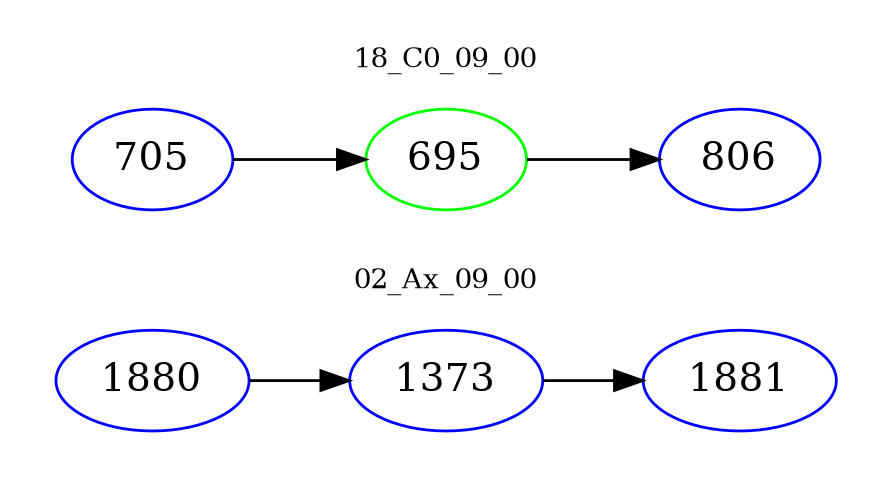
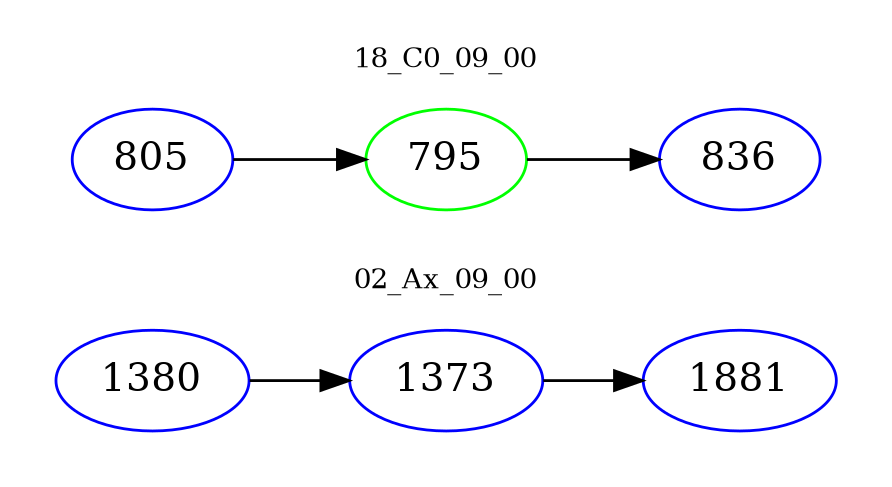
node "705": label "705" -> "805"
node "695": label "695" -> "795"
node "806": label "806" -> "836"
node "1880": label "1880" -> "1380"
